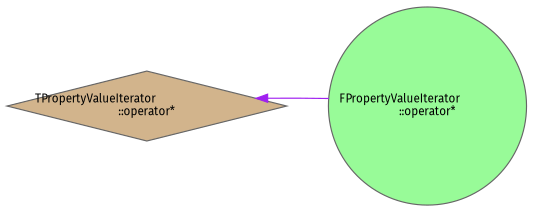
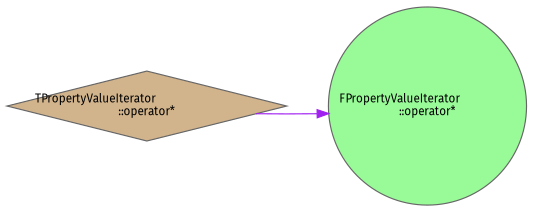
edge "FPropertyValueIterator ::operator*" -> "TPropertyValueIterator ::operator*": reversed
